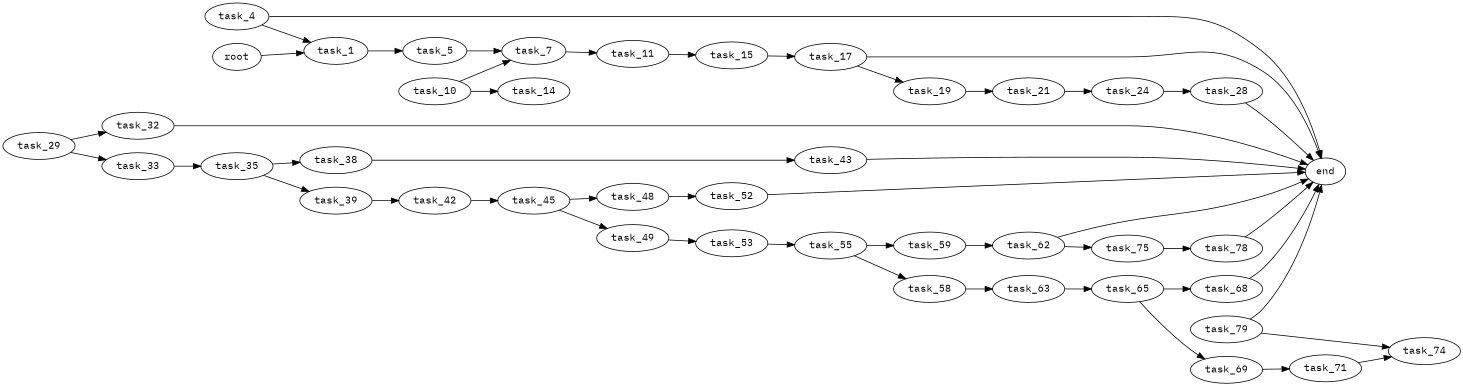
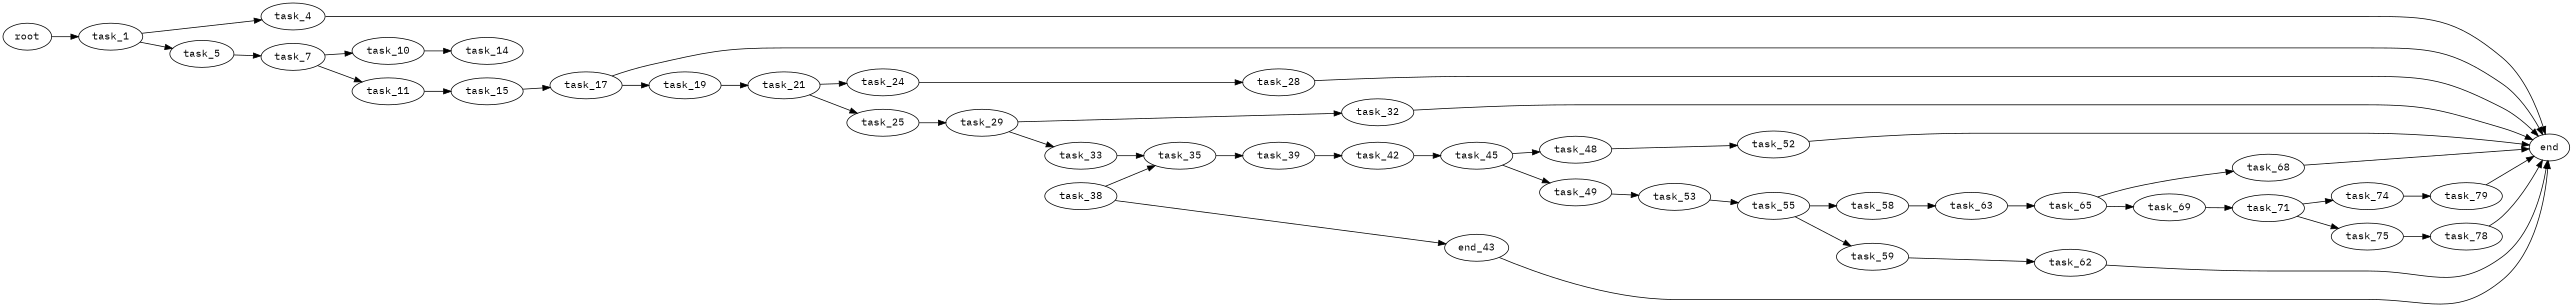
edge "task_4" -> "task_1": reversed
edge "task_10" -> "task_7": reversed
node "task_25": added
node "task_43": label "task_43" -> "end_43"
edge "task_35" -> "task_38": reversed
edge "task_62" -> "task_75": now "task_71" -> "task_75"
edge "task_79" -> "task_74": reversed
